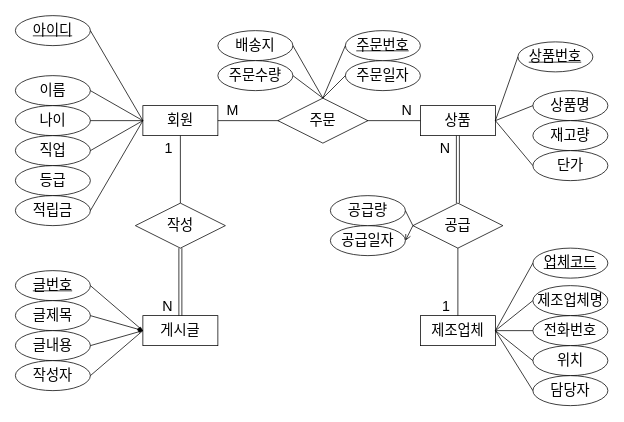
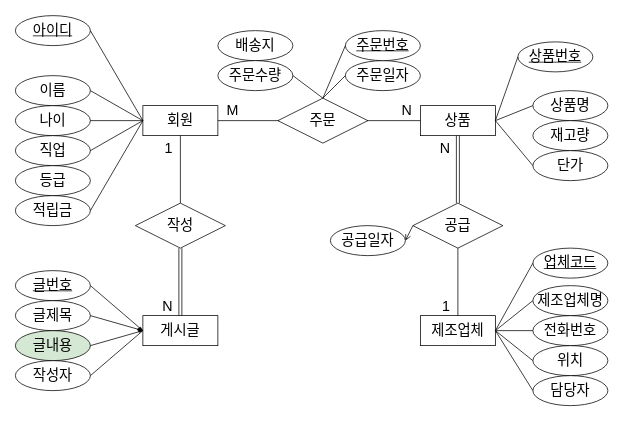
edge "배송지" -- "주문": removed
node "공급량": removed
edge "공급량" -- "공급": removed
node "글내용": fillcolor #ffffff -> #d5e8d4
